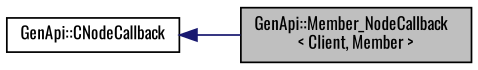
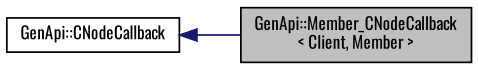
node "GenApi::Member_NodeCallback < Client, Member >": label "GenApi::Member_NodeCallback < Client, Member >" -> "GenApi::Member_CNodeCallback < Client, Member >"
